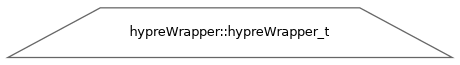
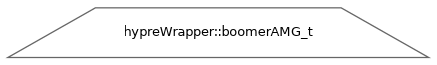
node "hypreWrapper::hypreWrapper_t": label "hypreWrapper::hypreWrapper_t" -> "hypreWrapper::boomerAMG_t"
